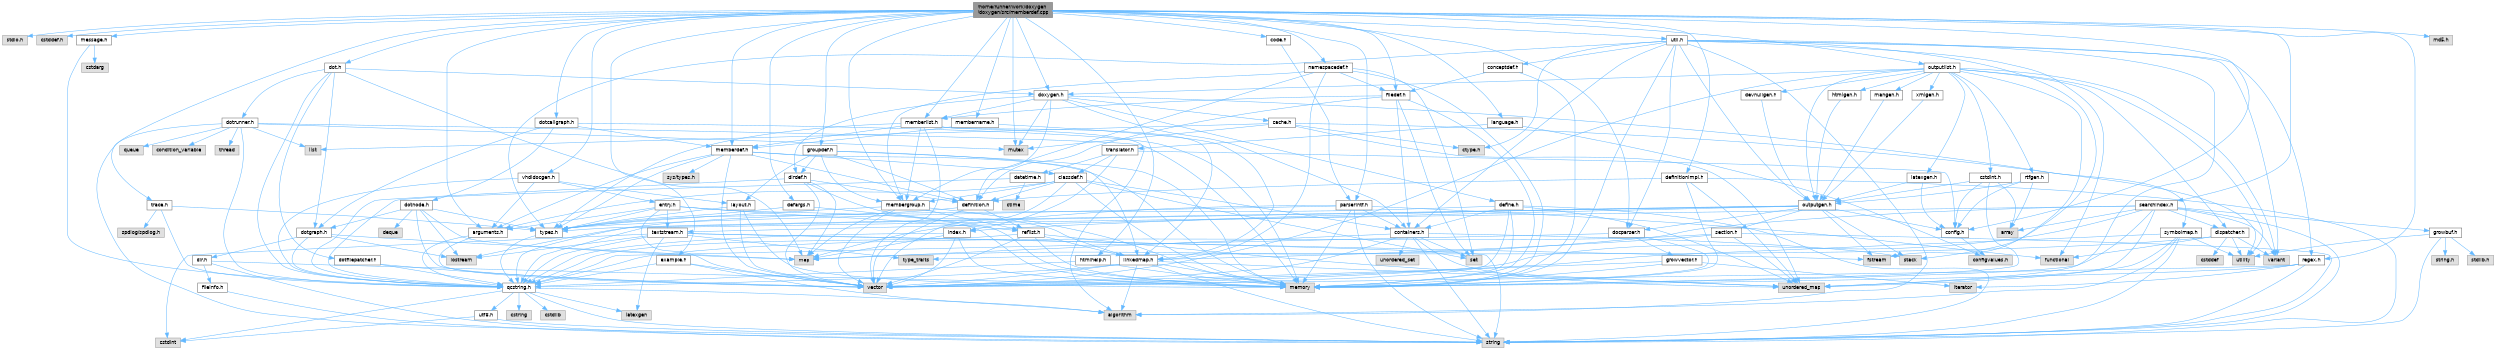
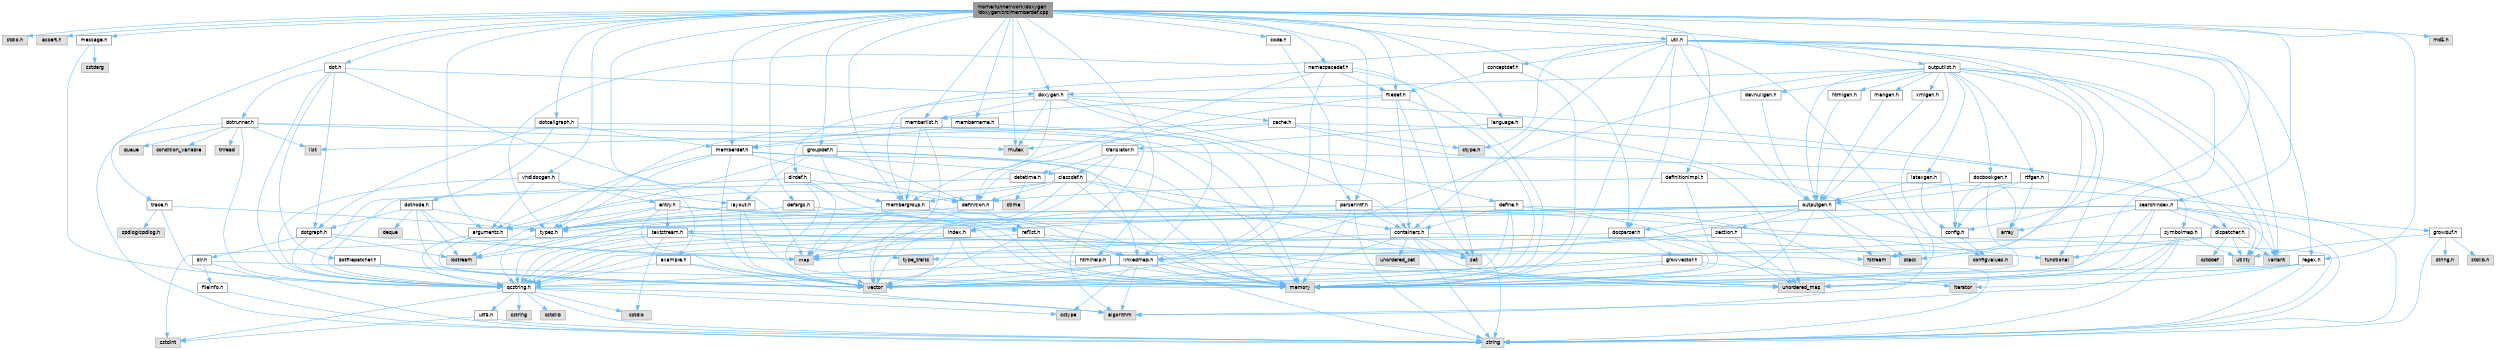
node "cstddef.h": label "cstddef.h" -> "assert.h"
edge "groupdef.h" -> "dirdef.h": now "groupdef.h" -> "iostream"
node "sys/types.h": removed
node "cstdint.h": label "cstdint.h" -> "docbookgen.h"
edge "outputgen.h" -> "config.h": now "outputgen.h" -> "memory"
edge "definitionimpl.h" -> "unordered_map": removed
edge "searchindex.h" -> "vector": removed
edge "outputlist.h" -> "memory": added
node "latexgen": label "latexgen" -> "cstdio"
node "cctype": added
